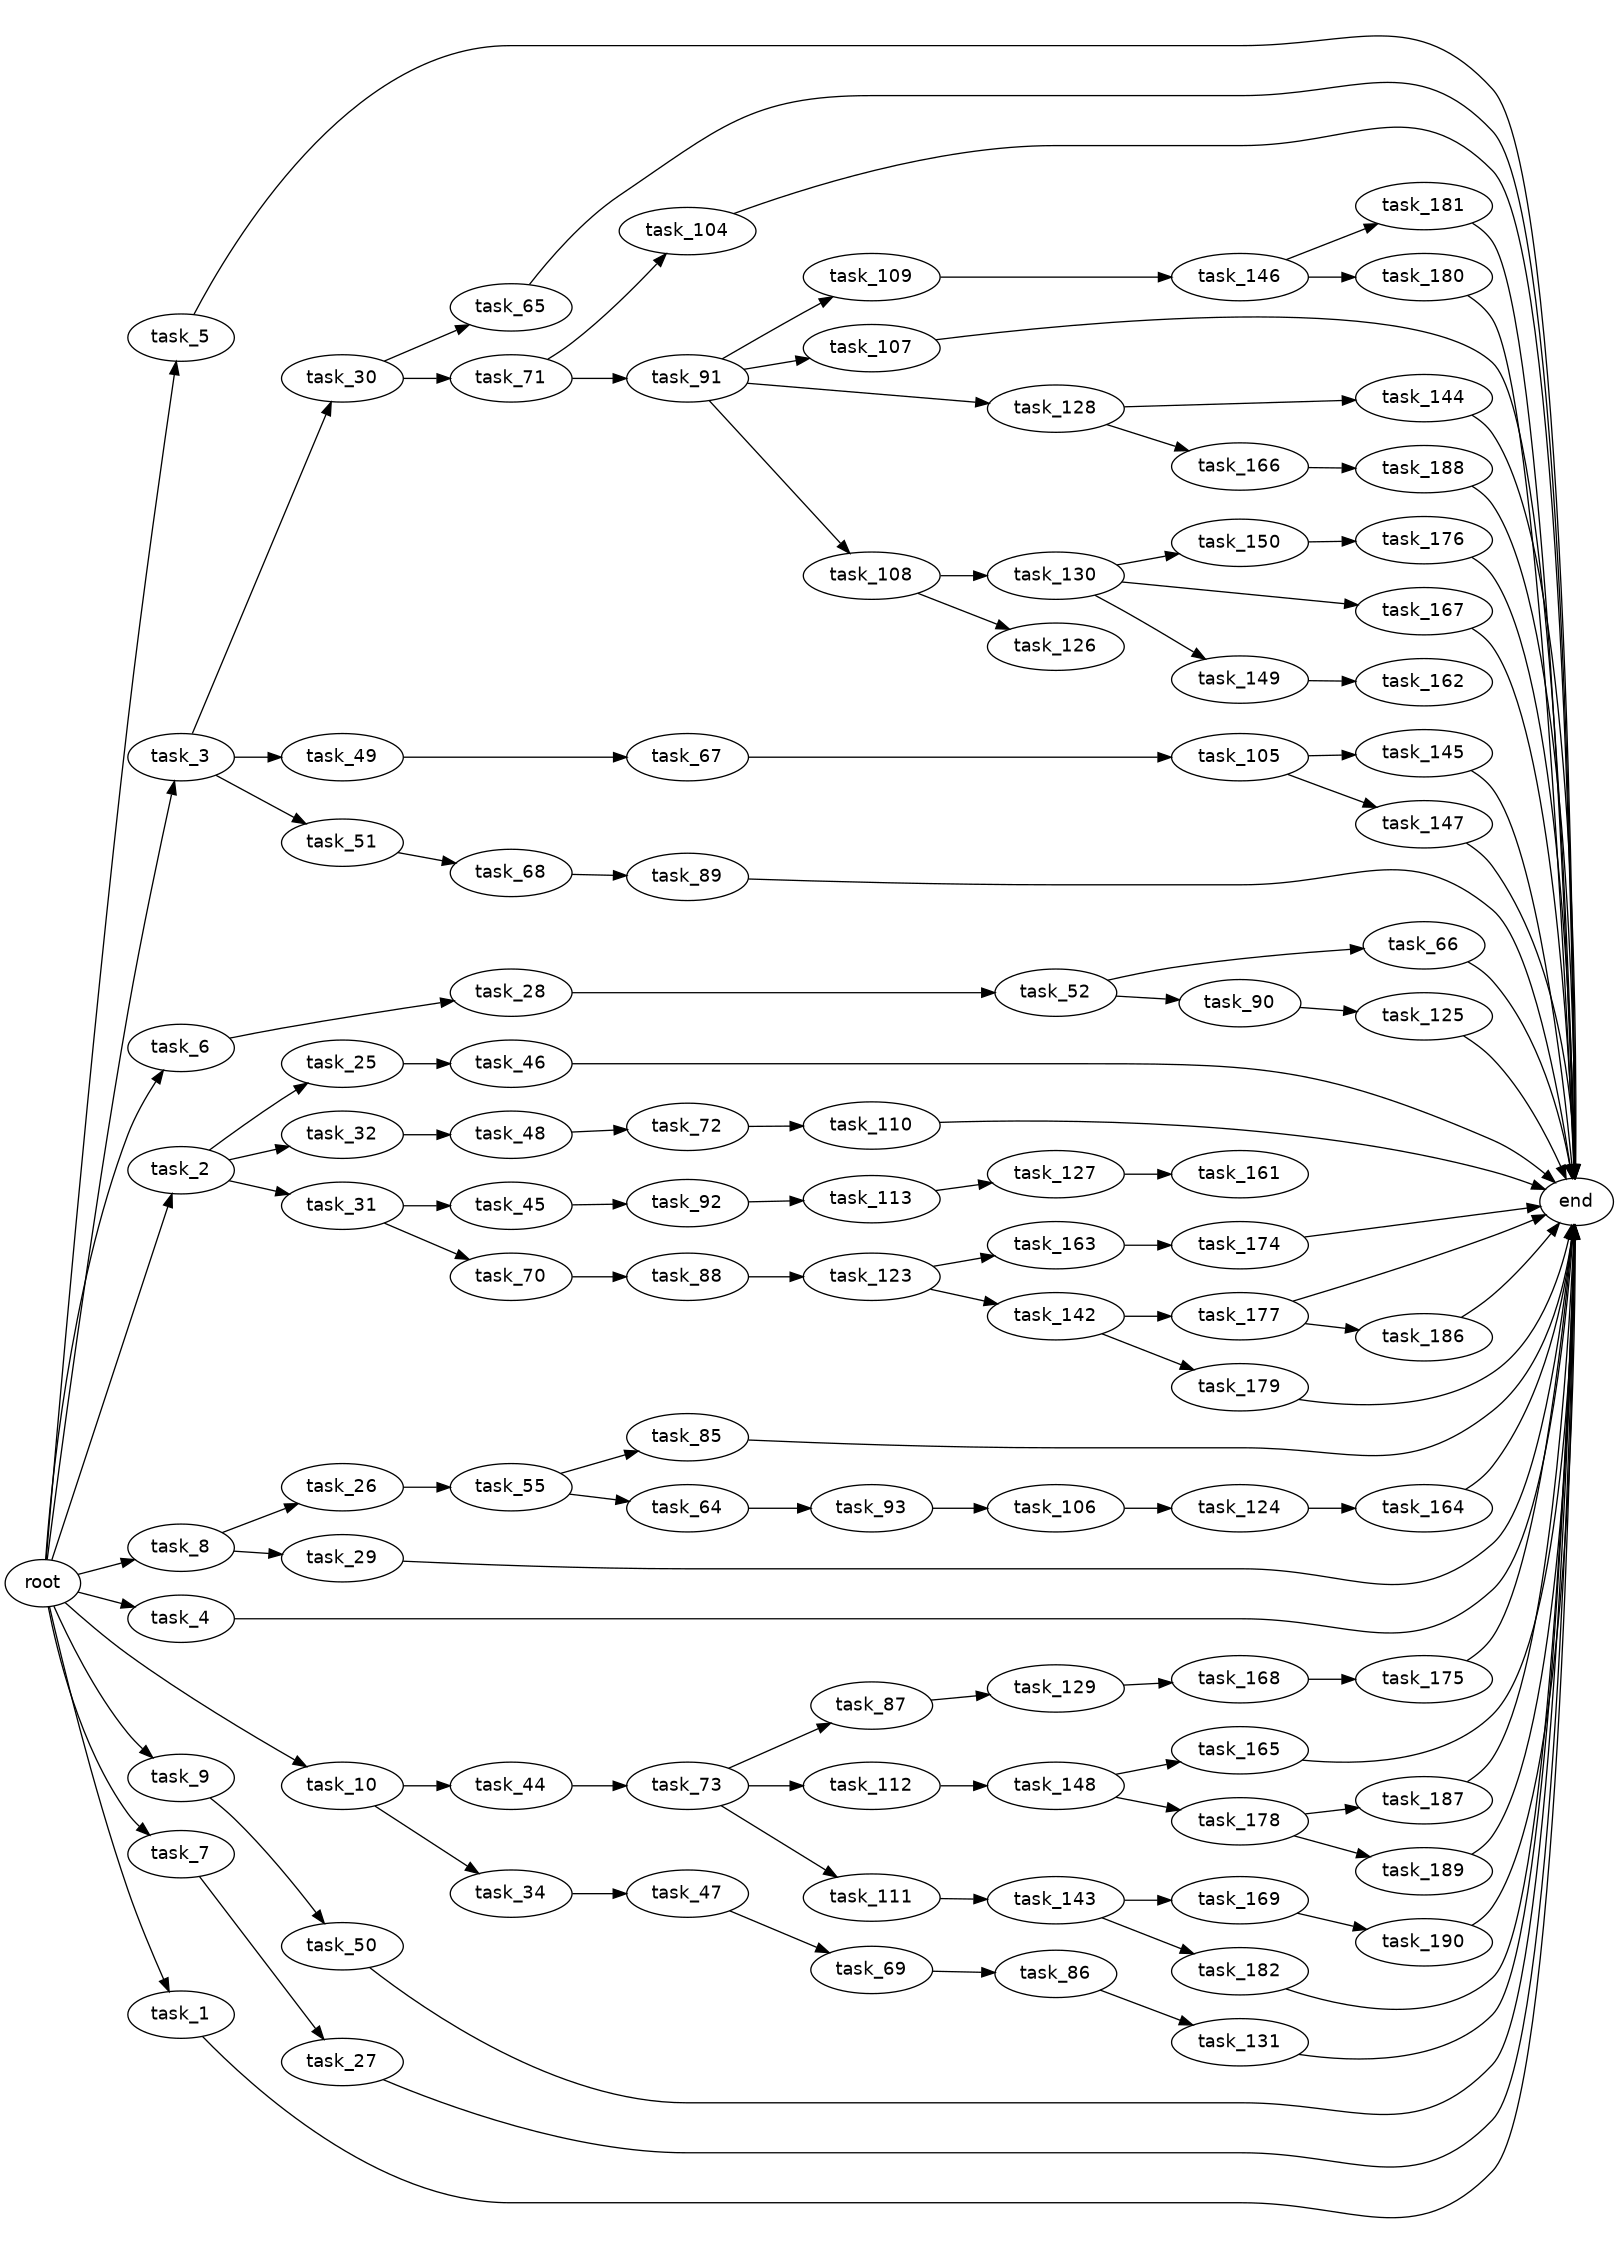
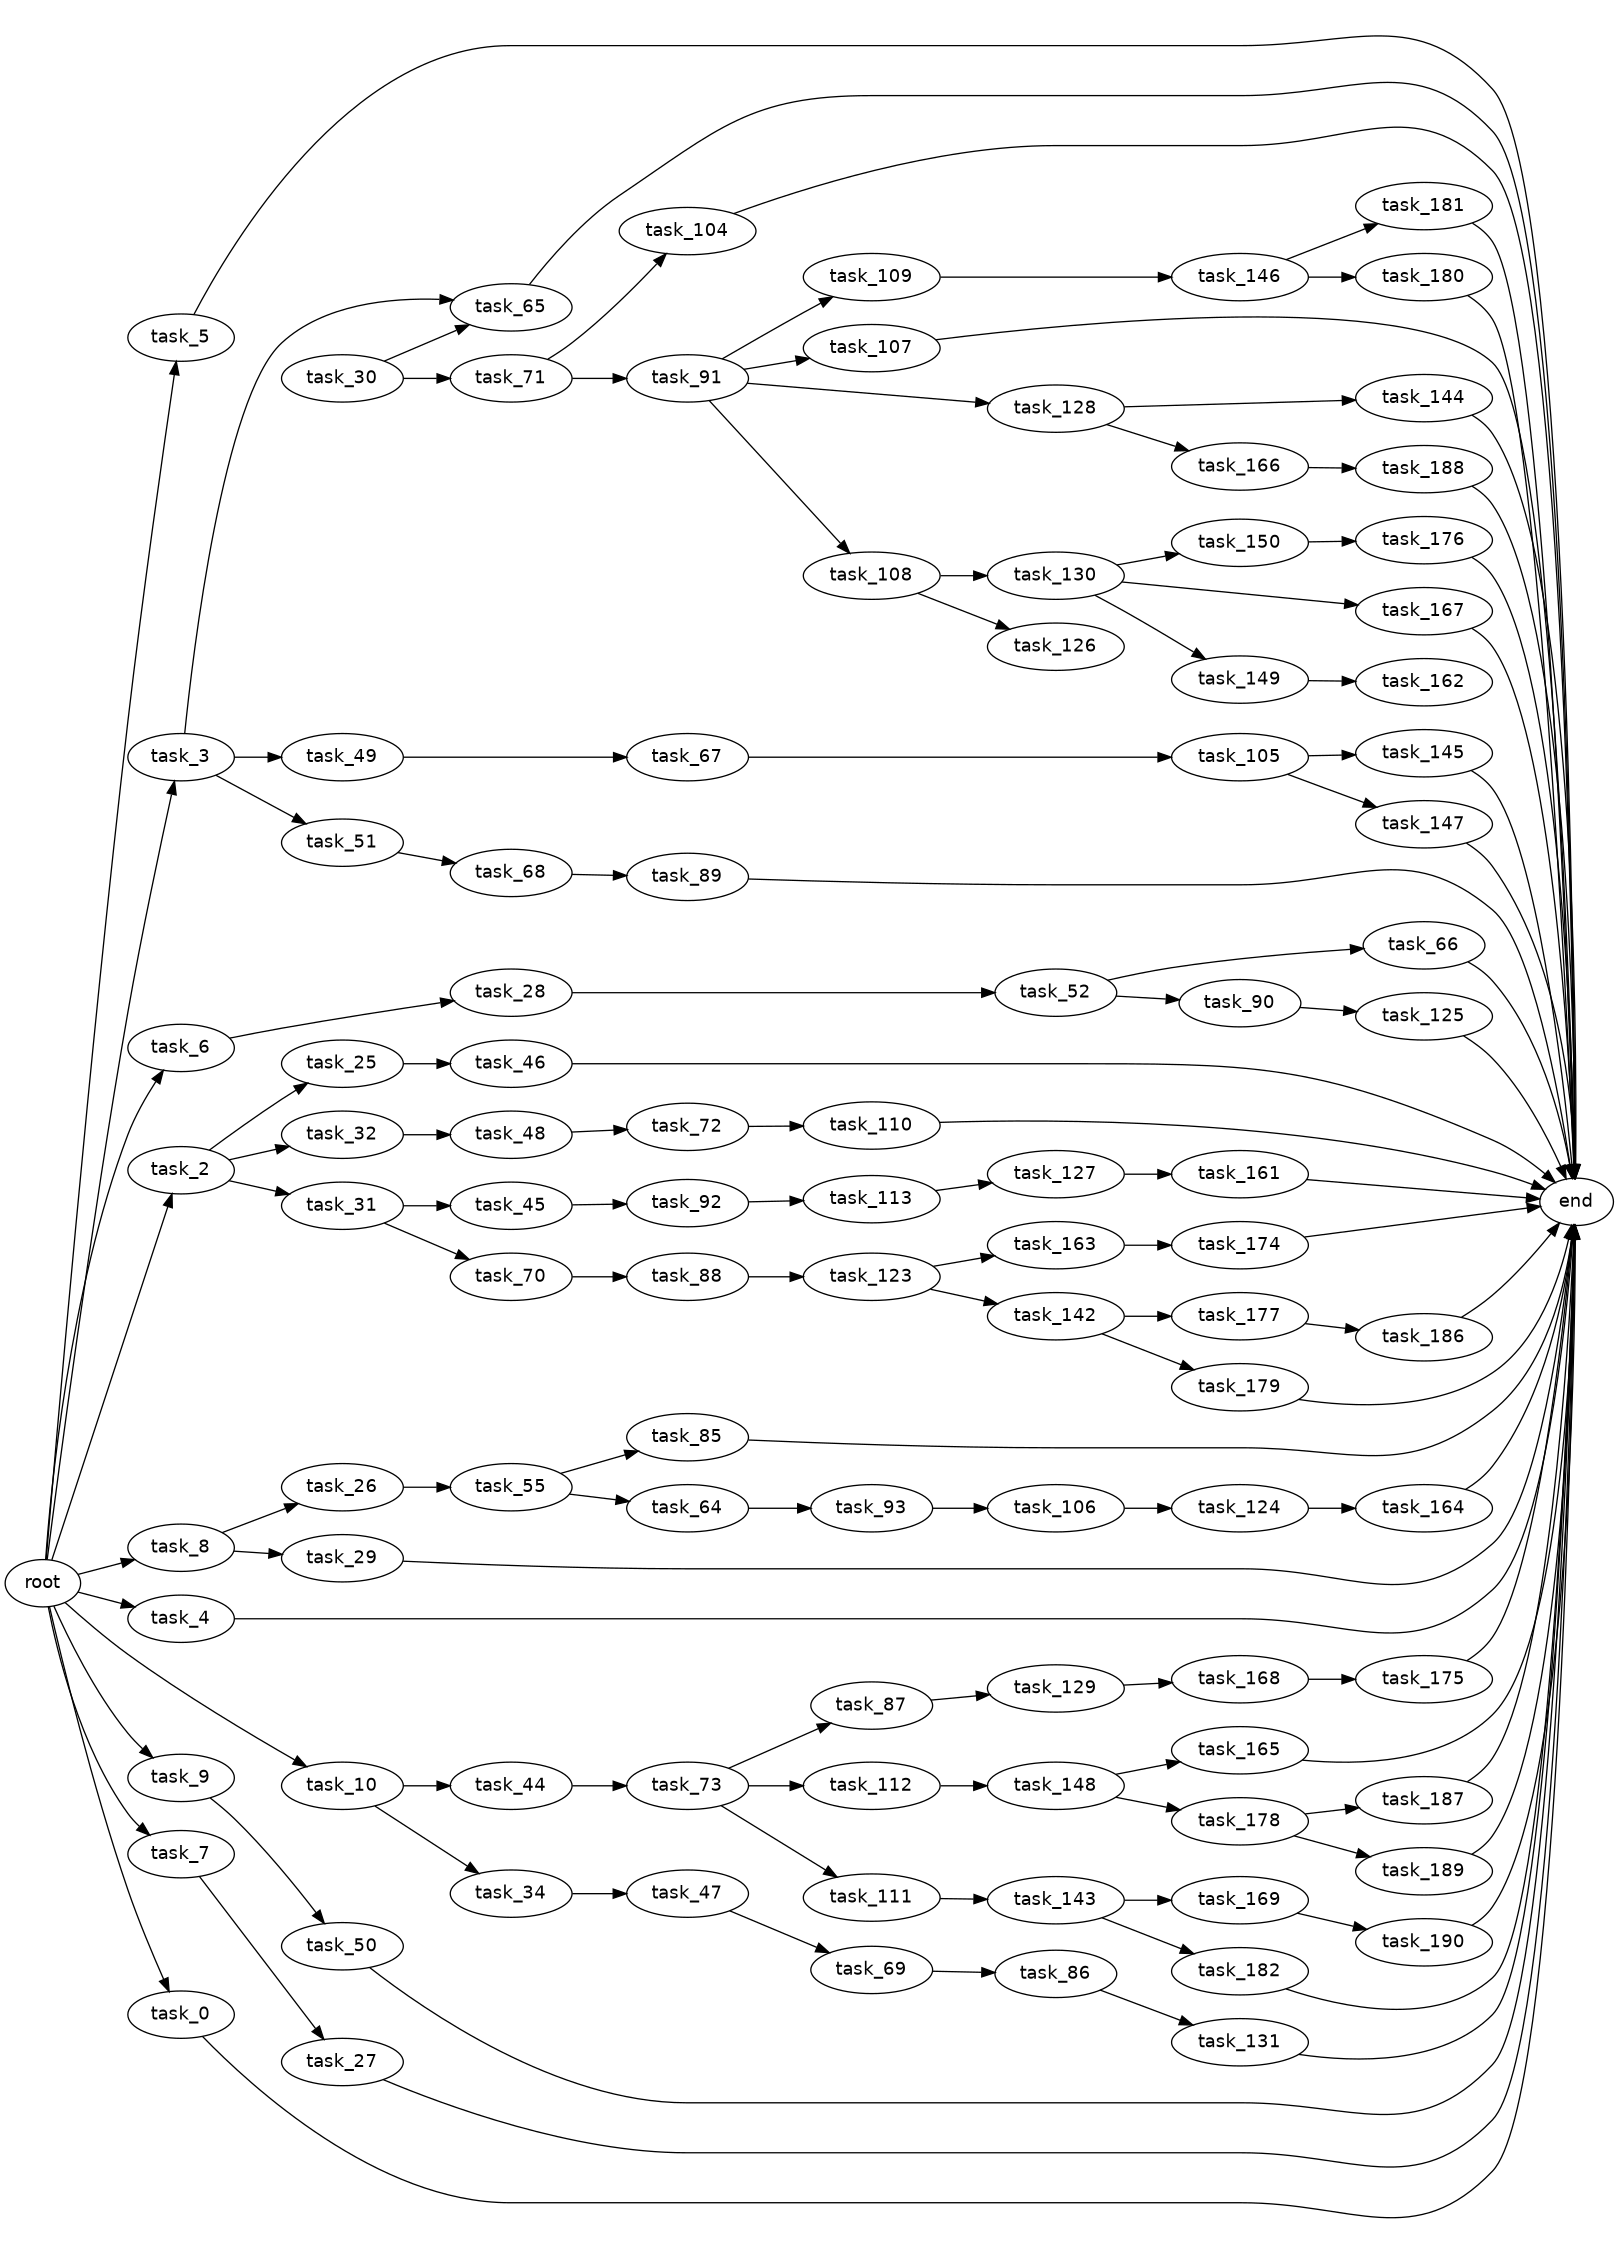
edge "task_3" -> "task_30": now "task_3" -> "task_65"
edge "task_177" -> "end": now "task_161" -> "end"
node "task_1": label "task_1" -> "task_0"
